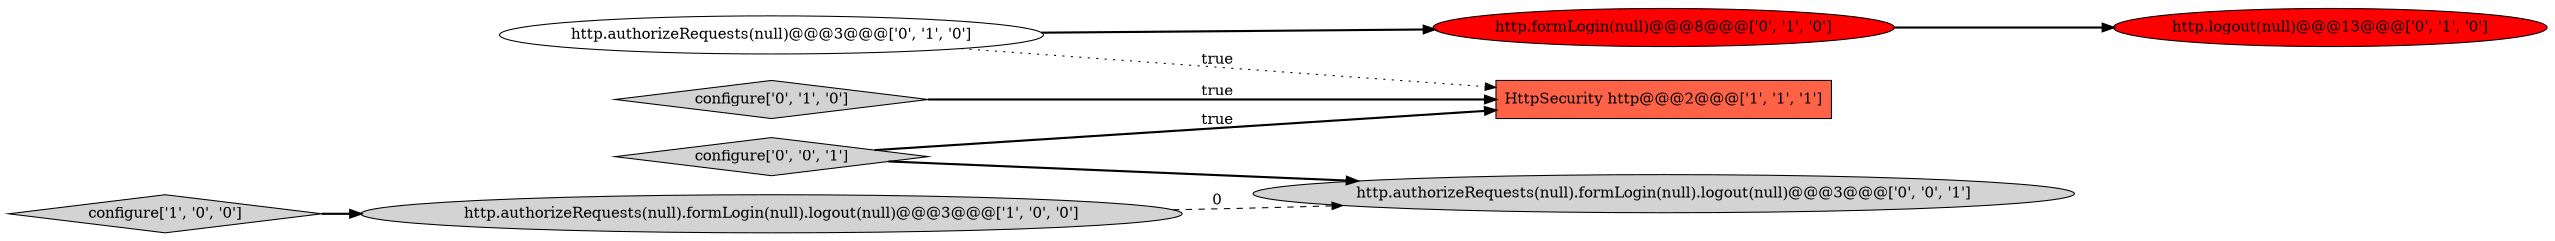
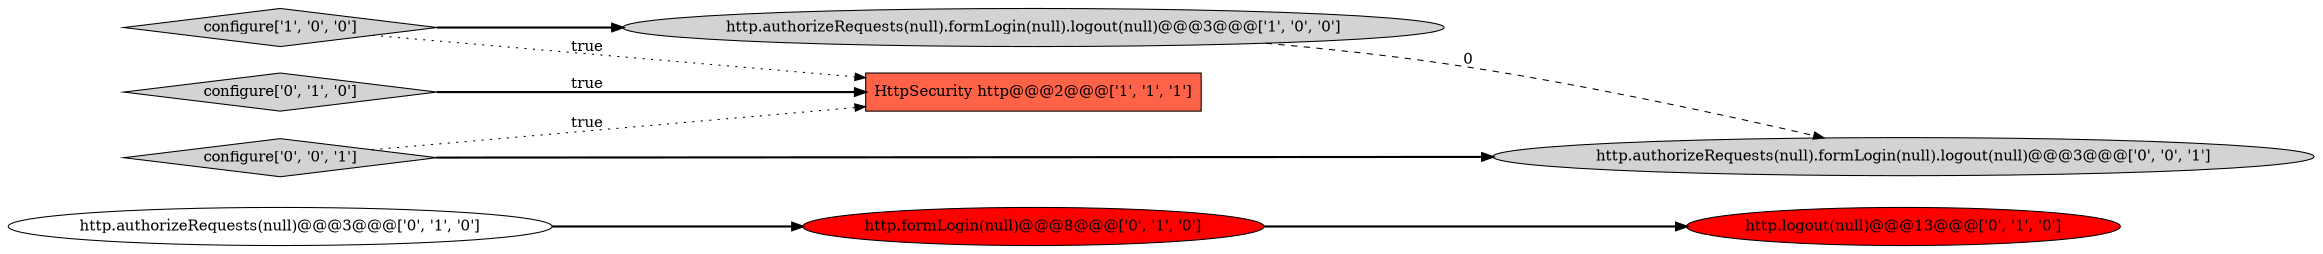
edge "http.authorizeRequests(null)@@@3@@@['0', '1', '0']" -> "HttpSecurity http@@@2@@@['1', '1', '1']": now "configure['1', '0', '0']" -> "HttpSecurity http@@@2@@@['1', '1', '1']"
edge "configure['0', '0', '1']" -> "HttpSecurity http@@@2@@@['1', '1', '1']": style bold -> dotted
